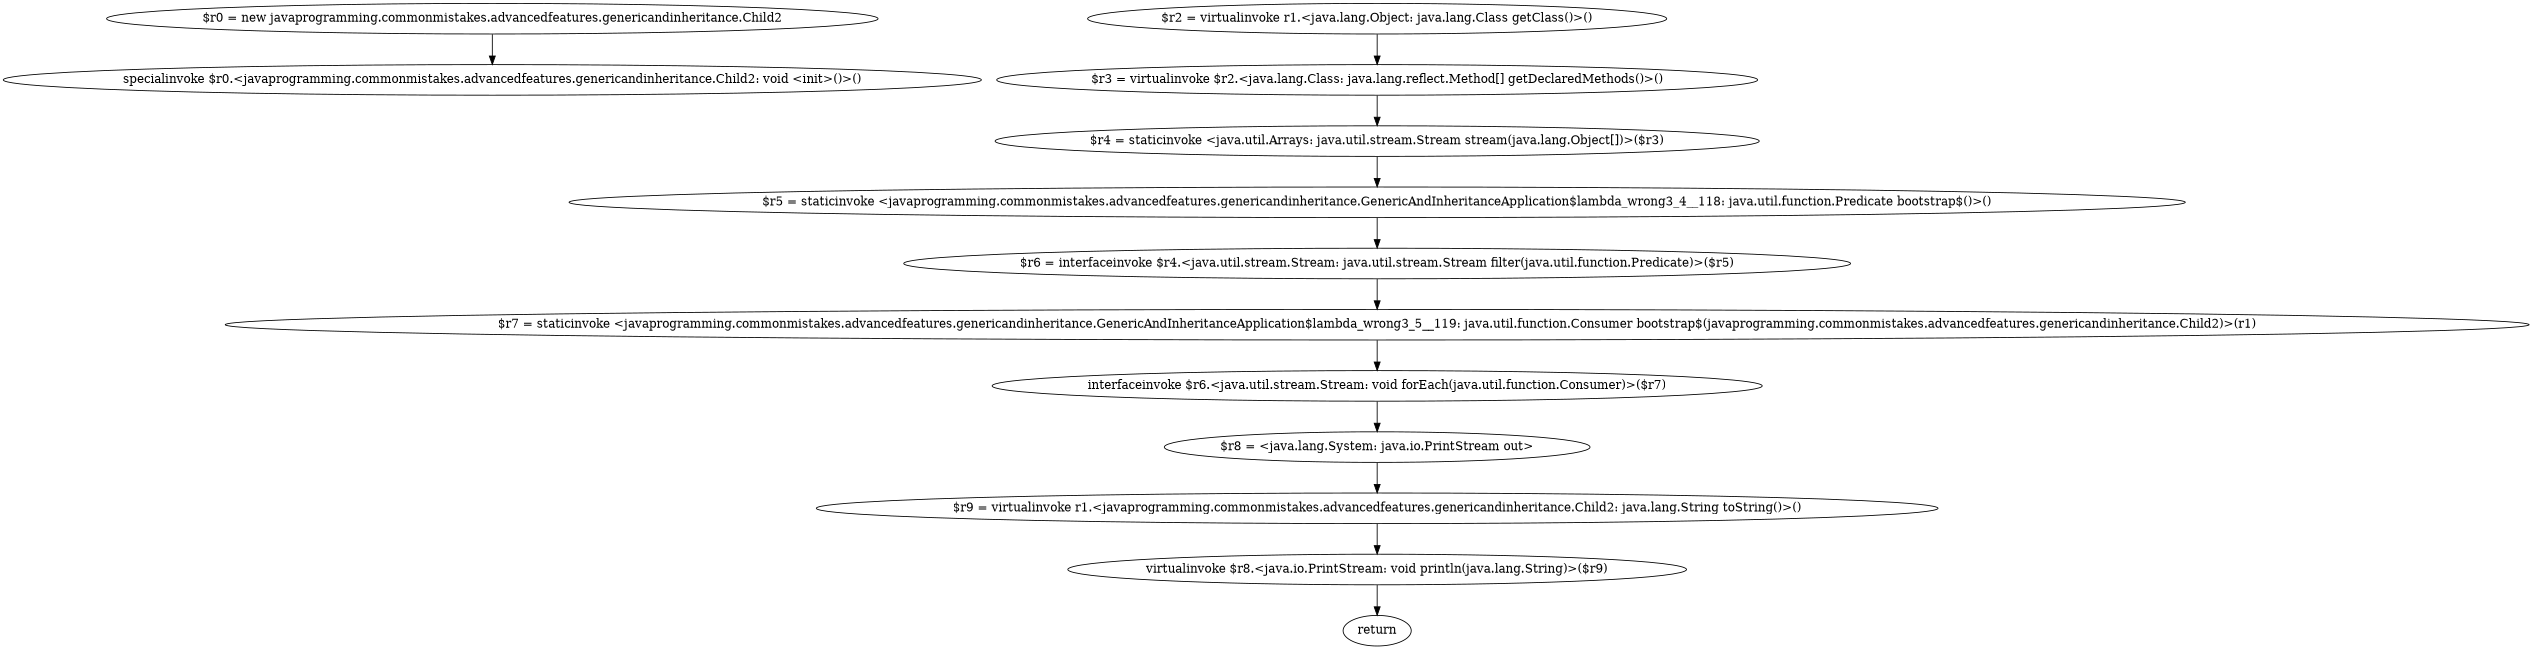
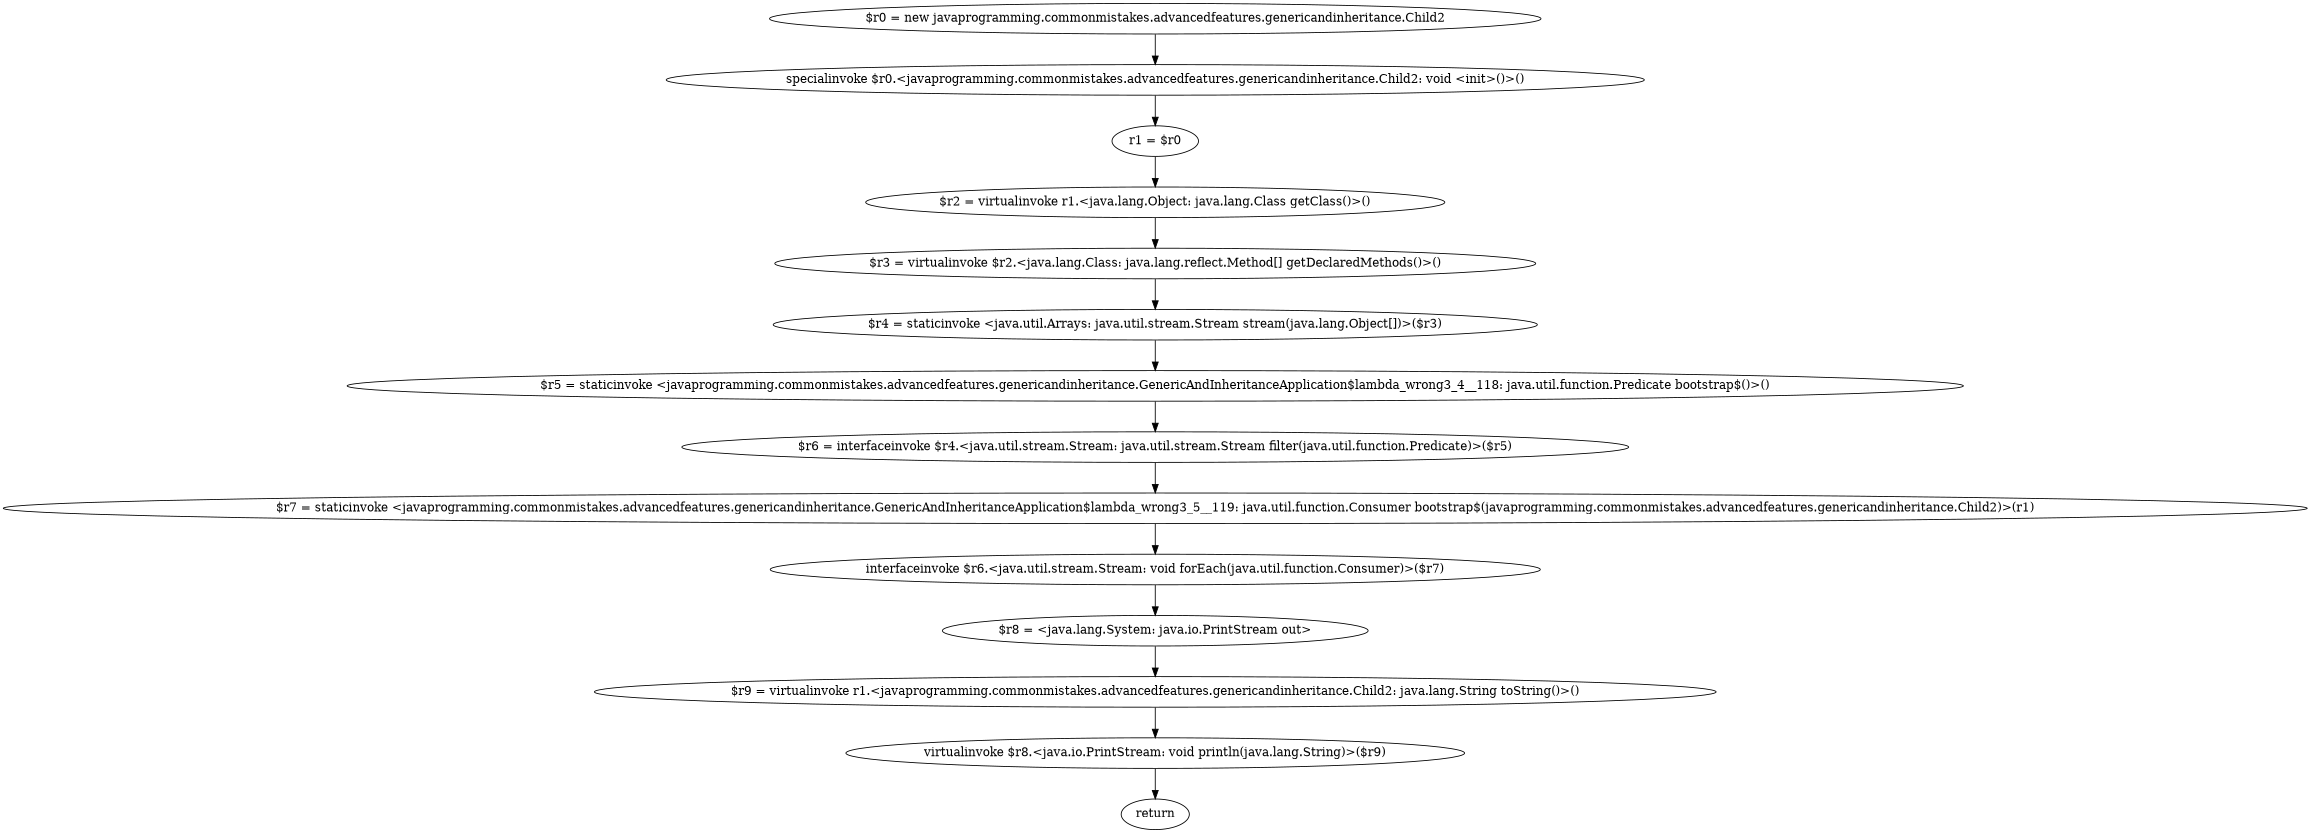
node "r1 = $r0": added
